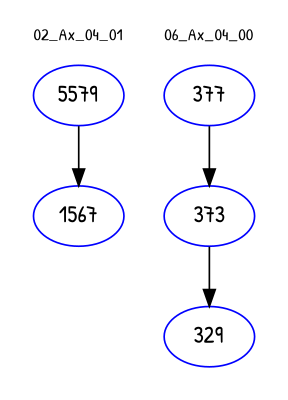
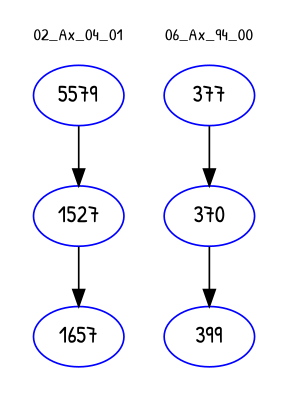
cluster "06_Ax_04_00": label "06_Ax_04_00" -> "06_Ax_94_00"
node "1567": label "1567" -> "1527"
node "373": label "373" -> "370"
node "1657": added
node "329": label "329" -> "399"
